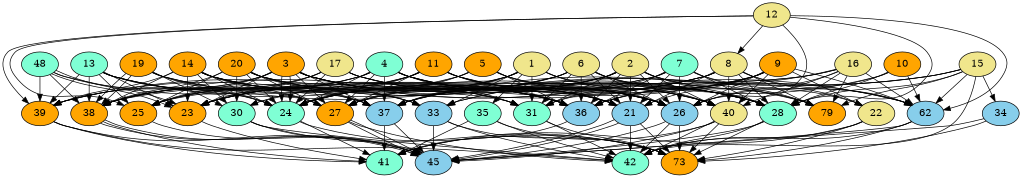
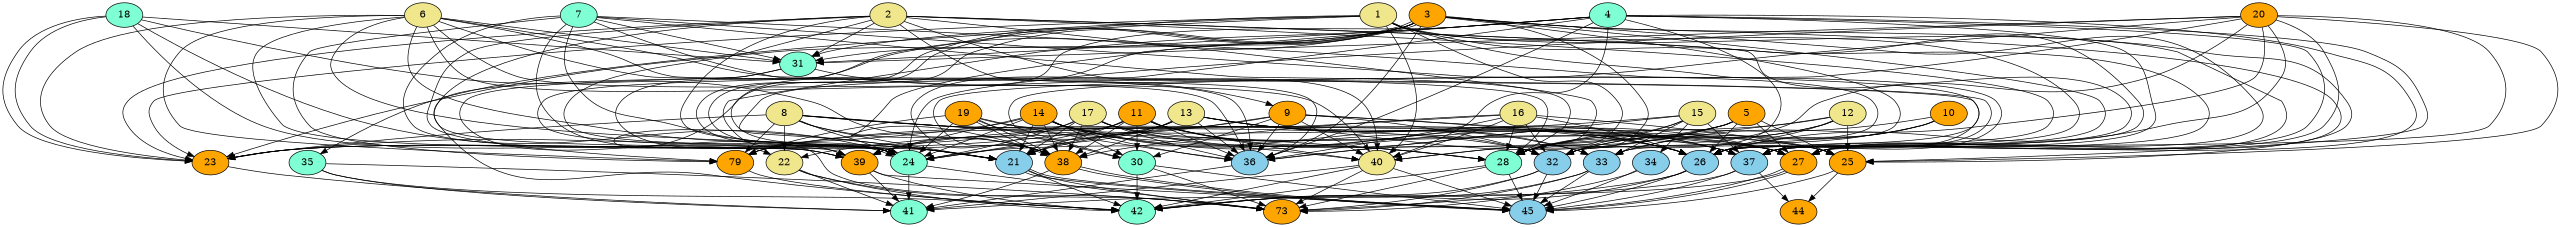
edge "12" -> "8": now "12" -> "40"
node "48": label "48" -> "18"
node "13": fillcolor aquamarine -> khaki
edge "9" -> "31": reversed
node "62": label "62" -> "32"
edge "15" -> "42": now "79" -> "42"
node "44": added
